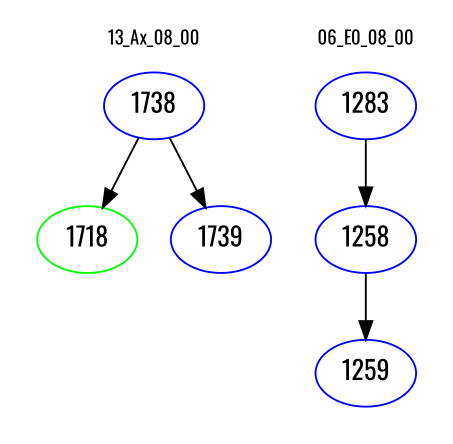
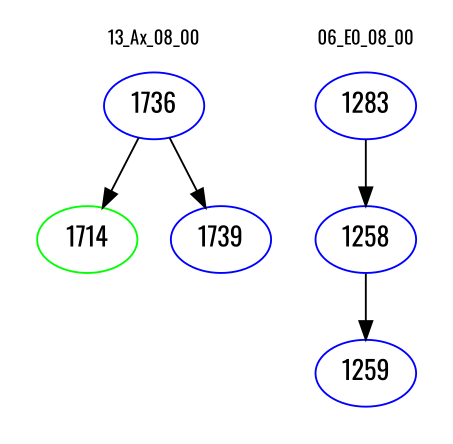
node "1738": label "1738" -> "1736"
node "1718": label "1718" -> "1714"
